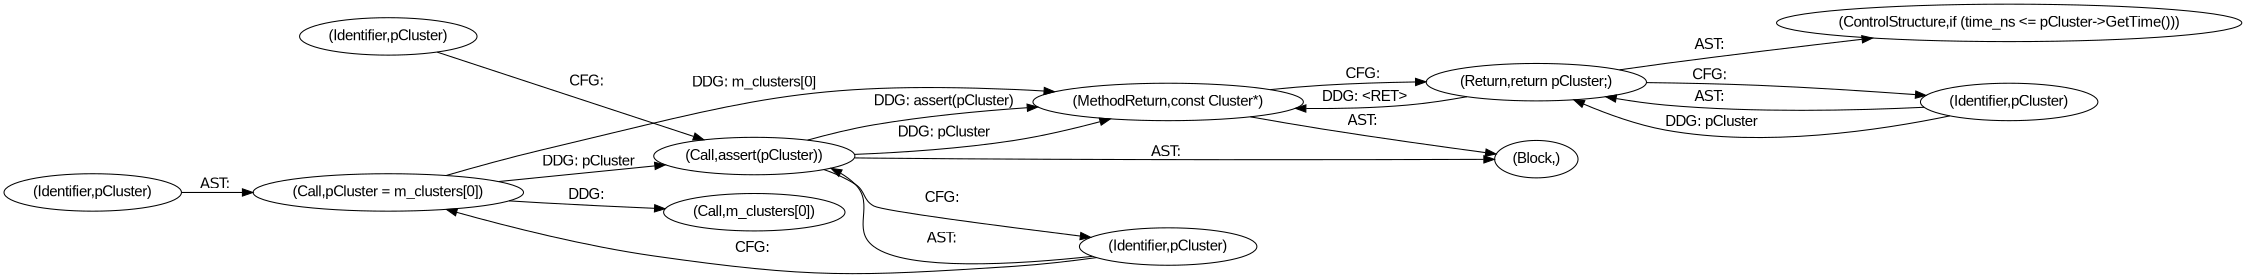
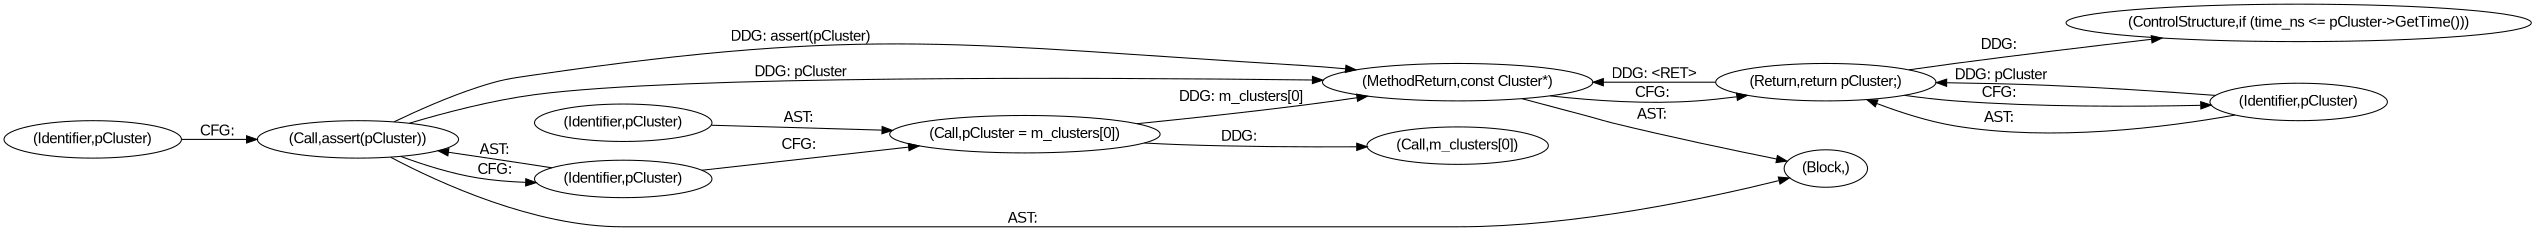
edge "(Return,return pCluster;)" -> "(ControlStructure,if (time_ns <= pCluster->GetTime()))": label "AST: " -> "DDG: "
edge "(Call,pCluster = m_clusters[0])" -> "(Call,assert(pCluster))": removed, label "DDG: pCluster"
